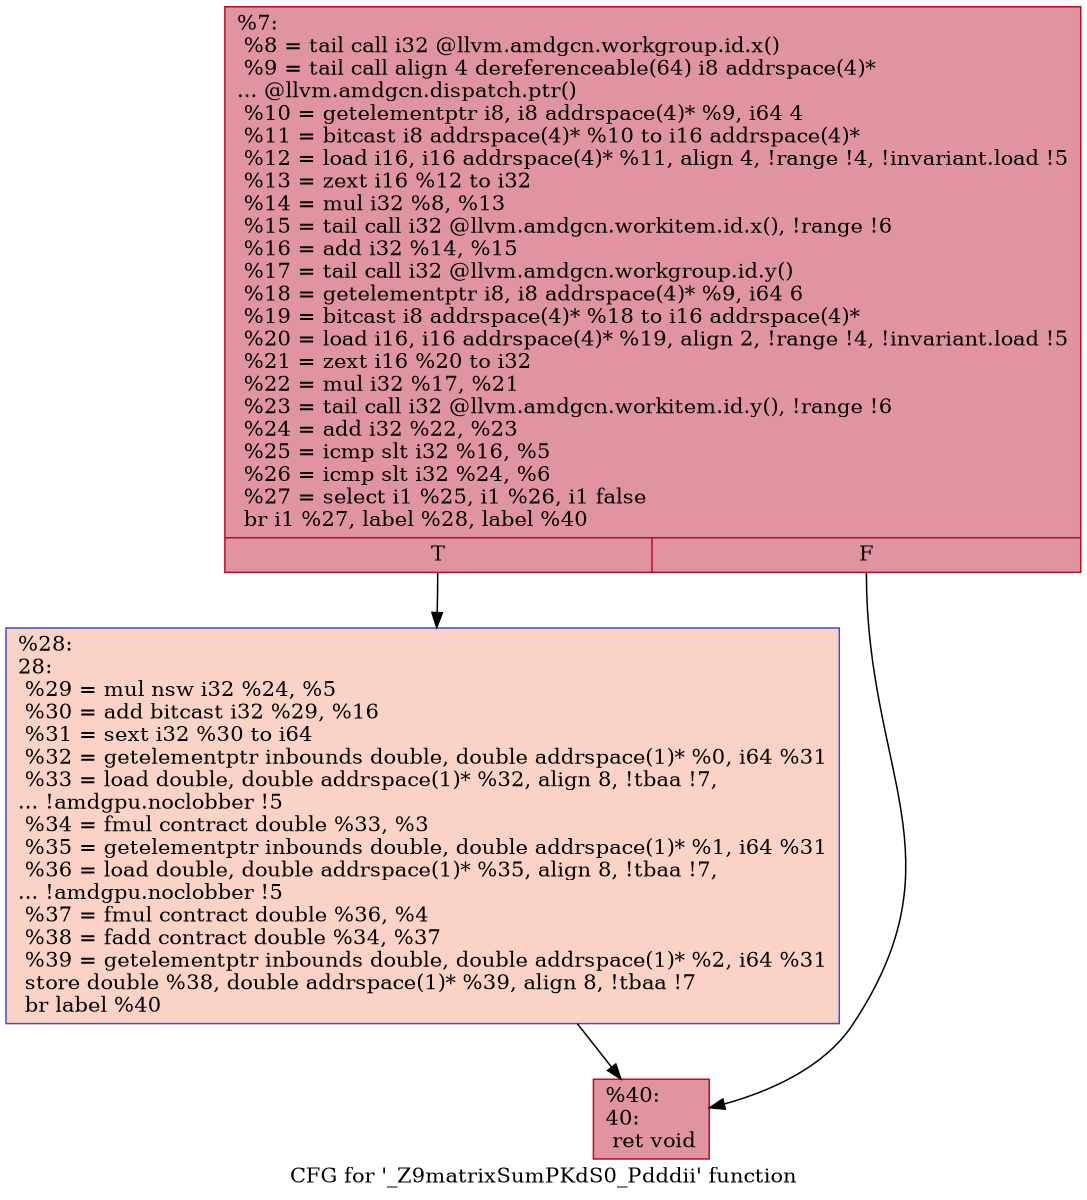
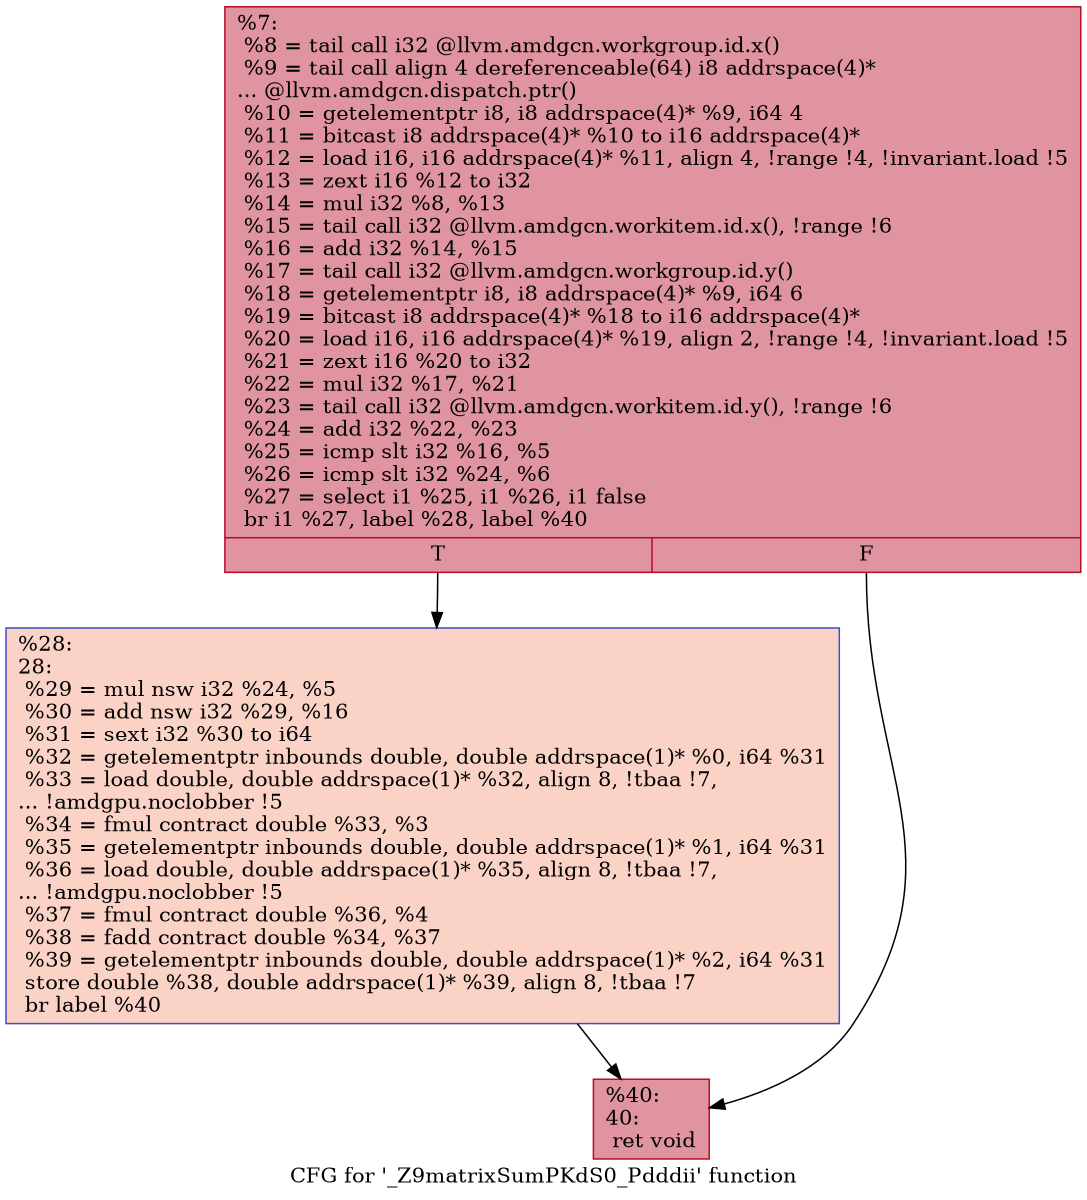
node "%28:": text "%30 = add bitcast i32 %29, %16" -> "%30 = add nsw i32 %29, %16"
